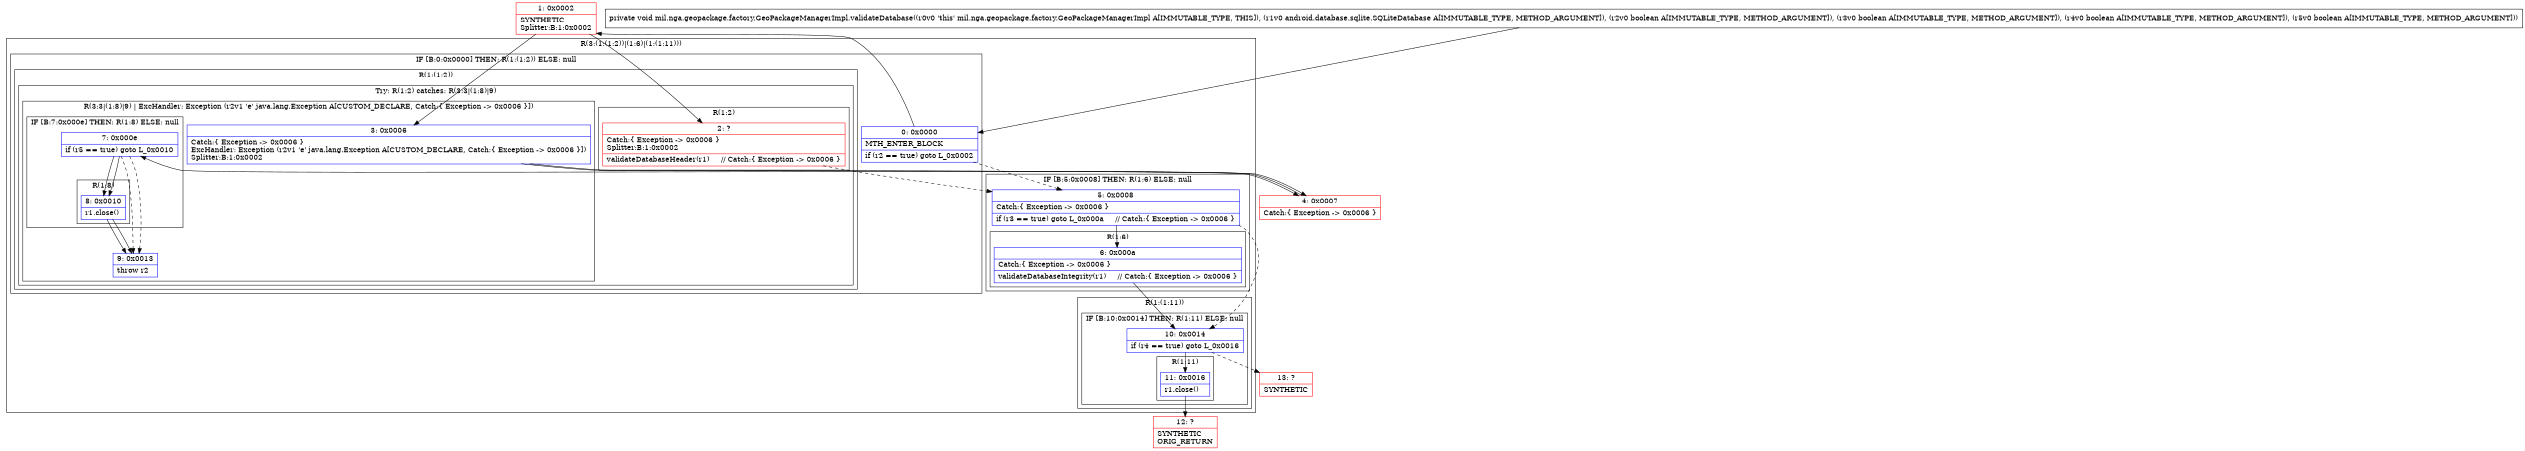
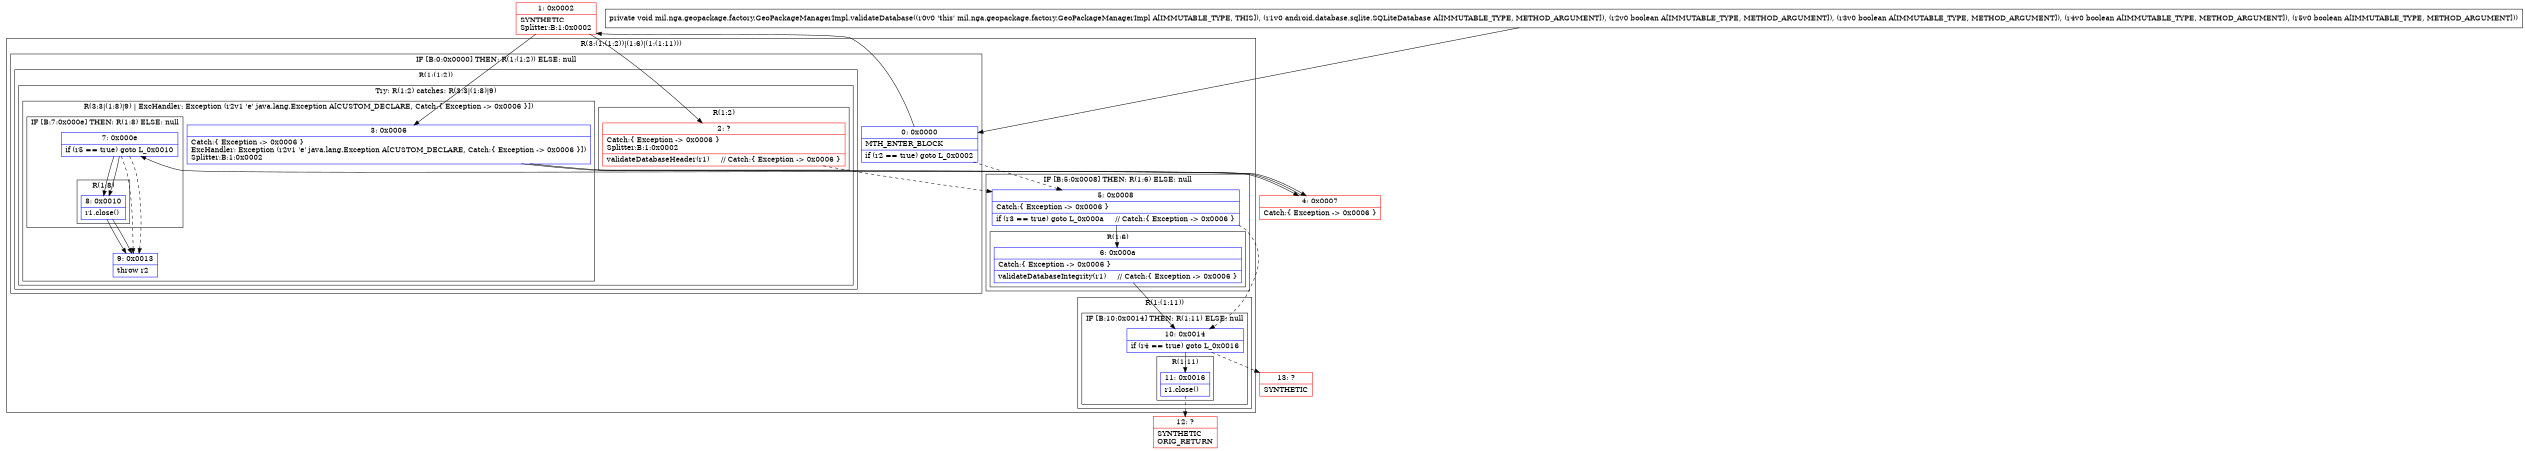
edge "11: 0x0016" -> "12: ?": style solid -> dashed
